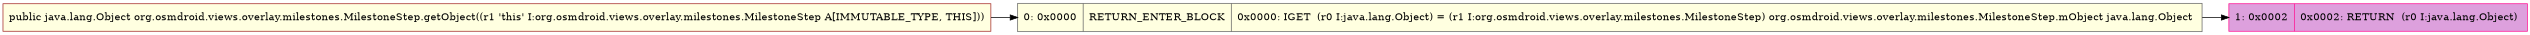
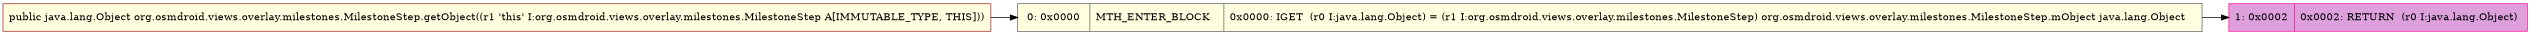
node "0: 0x0000": text "RETURN_ENTER_BLOCK" -> "MTH_ENTER_BLOCK"
